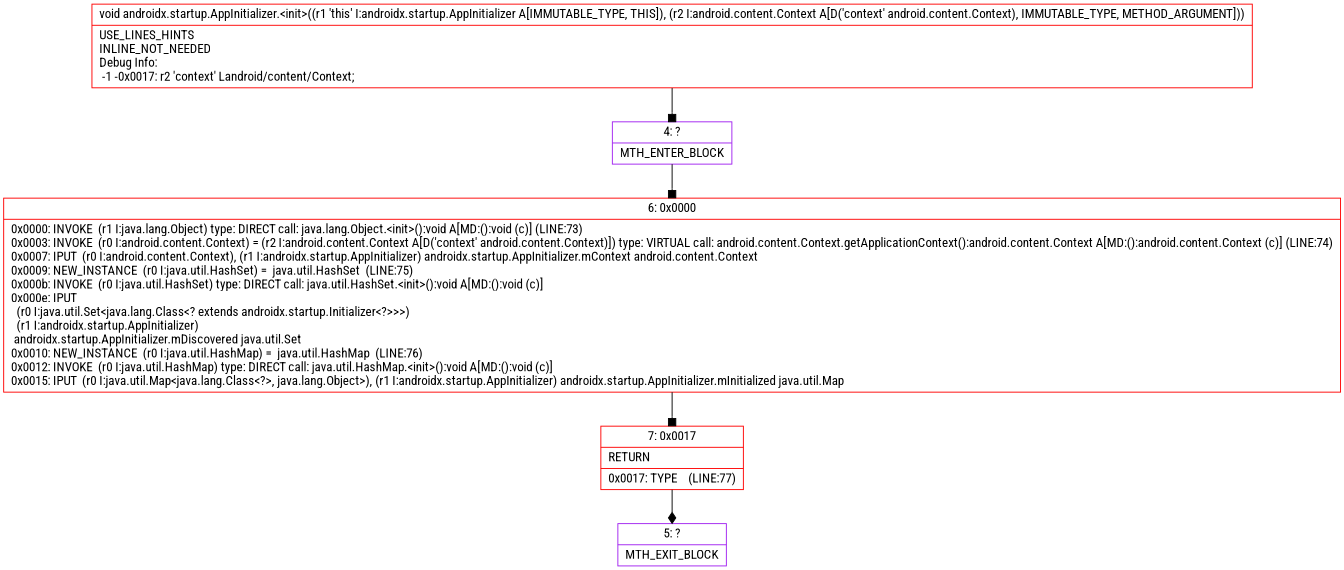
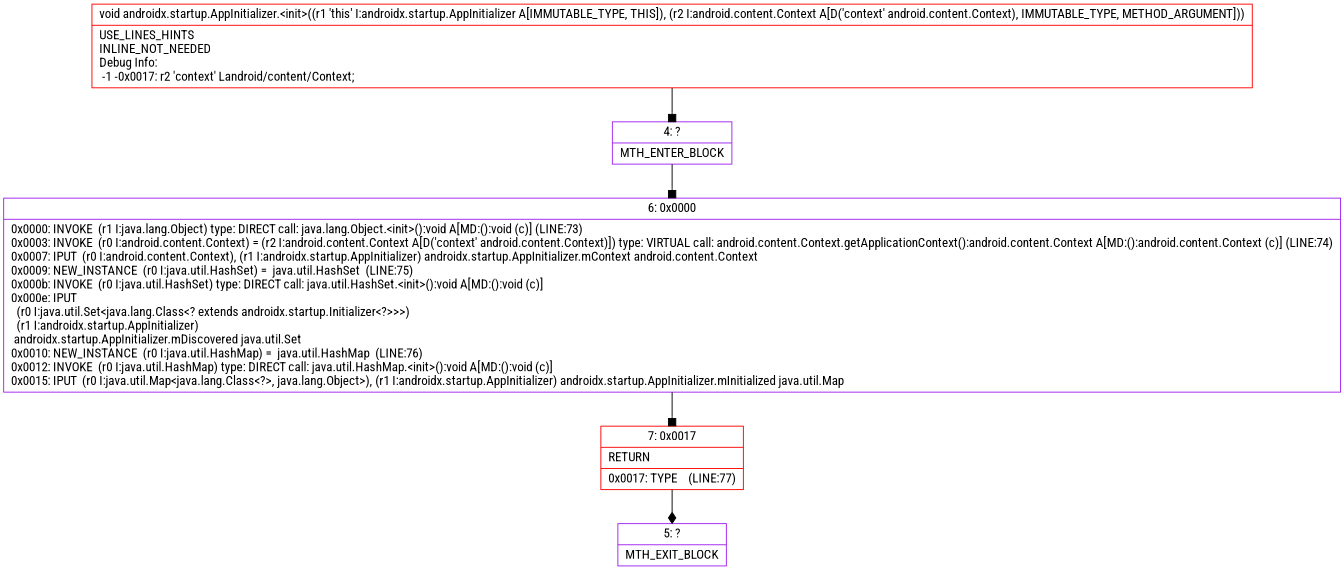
node "6: 0x0000": color red -> purple
